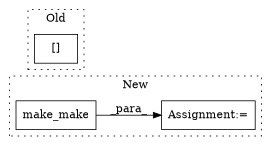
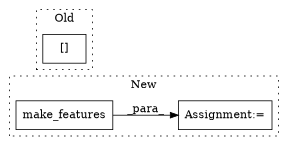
node "make_make": label "make_make" -> "make_features"
